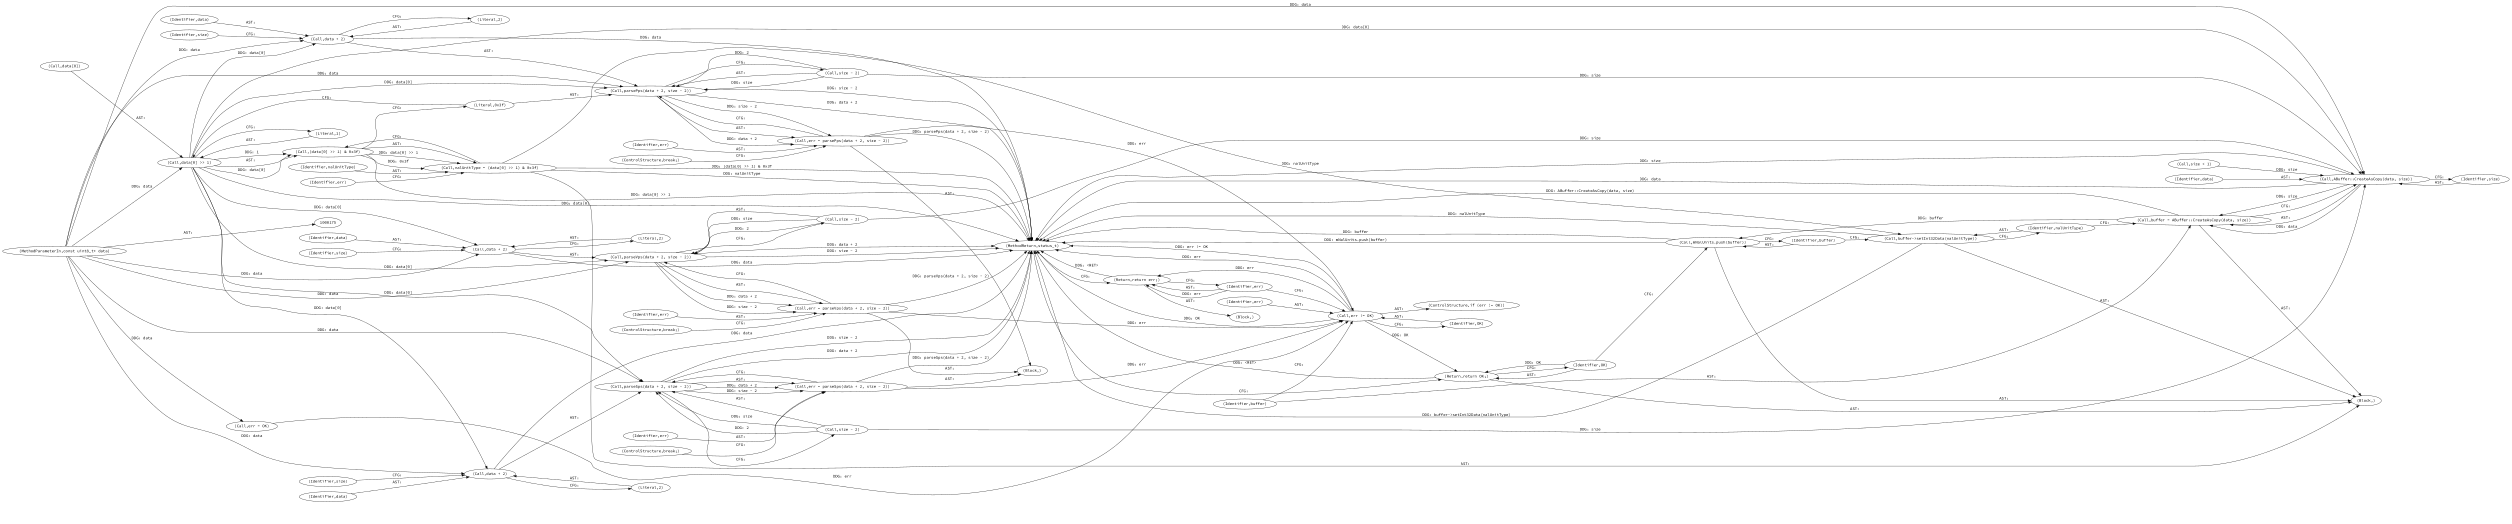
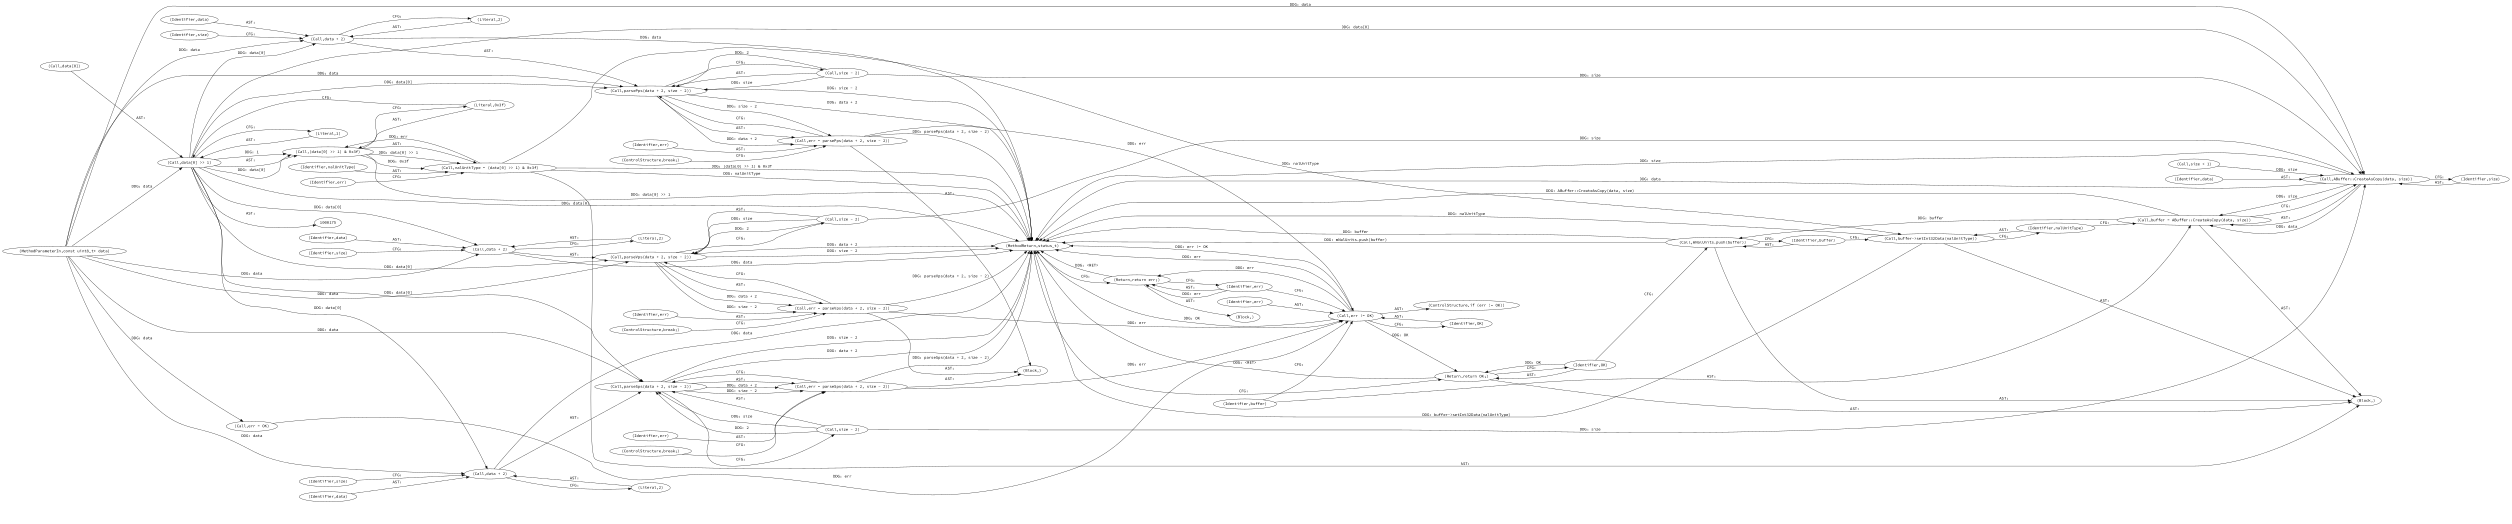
edge "(Literal,0x3f)" -> "(Call,parsePps(data + 2, size - 2))": now "(Literal,0x3f)" -> "(Call,(data[0] >> 1) & 0x3f)"
edge "(Call,nalUnitType = (data[0] >> 1) & 0x3f)" -> "(Call,(data[0] >> 1) & 0x3f)": label "CFG: " -> "DDG: err"
edge "(MethodParameterIn,const uint8_t* data)" -> "1000175": now "(Call,data[0] >> 1)" -> "1000175"
